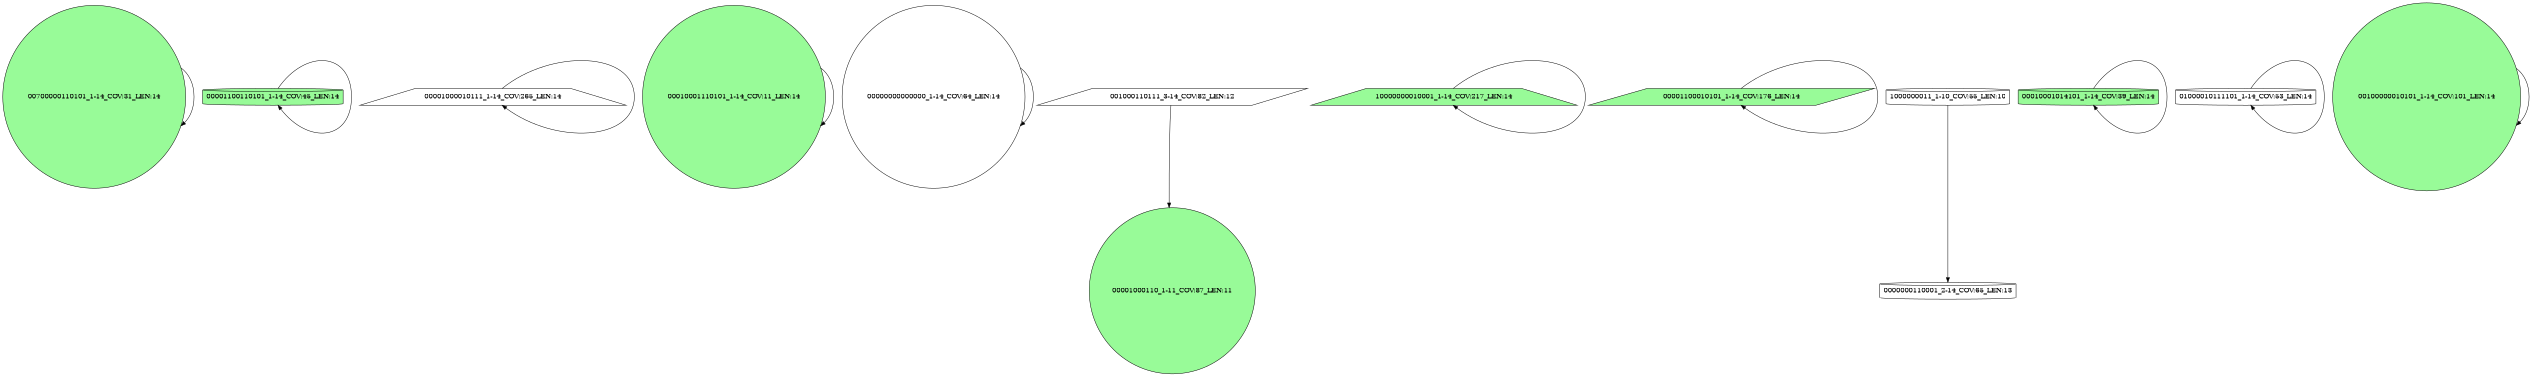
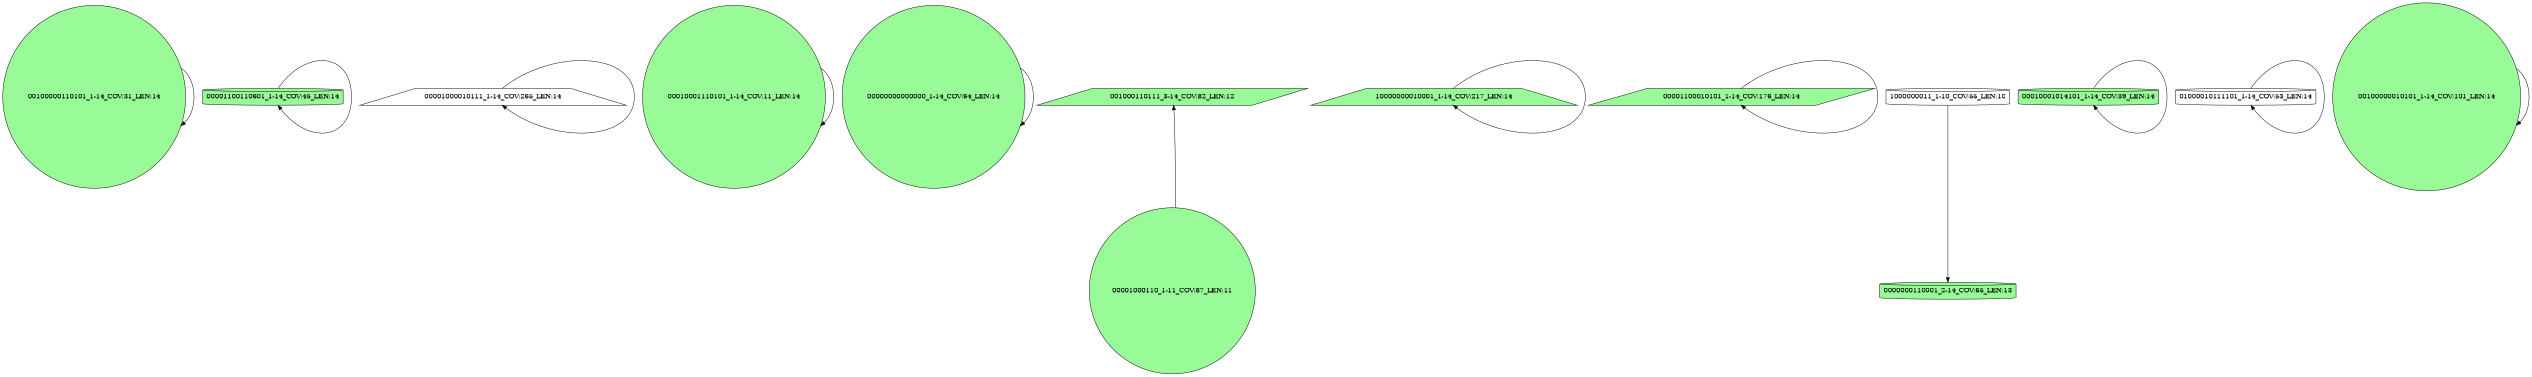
node "00700000110101_1-14_COV:31_LEN:14": label "00700000110101_1-14_COV:31_LEN:14" -> "00100000110101_1-14_COV:31_LEN:14"
node "00001100110101_1-14_COV:45_LEN:14": label "00001100110101_1-14_COV:45_LEN:14" -> "00001100110601_1-14_COV:45_LEN:14"
node "00000000000000_1-14_COV:64_LEN:14": fillcolor white -> palegreen
node "001000110111_3-14_COV:82_LEN:12": fillcolor white -> palegreen
edge "001000110111_3-14_COV:82_LEN:12" -> "00001000110_1-11_COV:87_LEN:11": reversed
node "0000000110001_2-14_COV:65_LEN:13": fillcolor white -> palegreen
